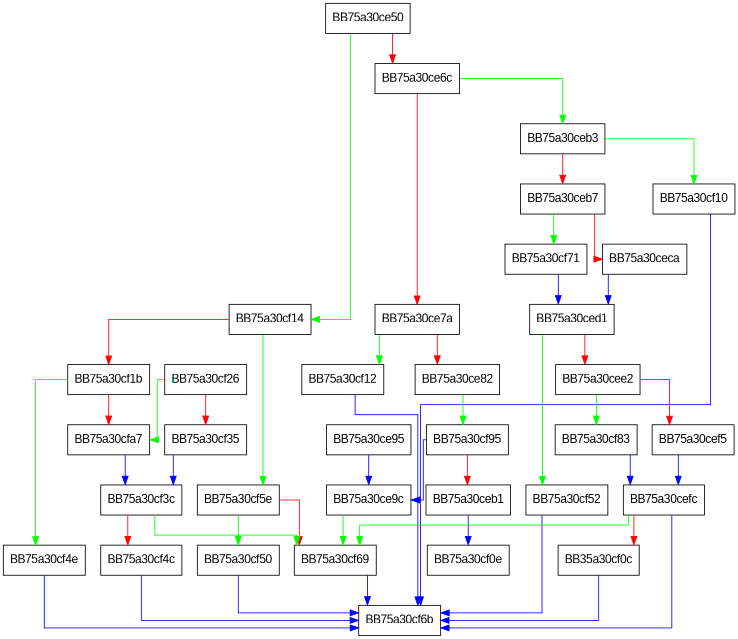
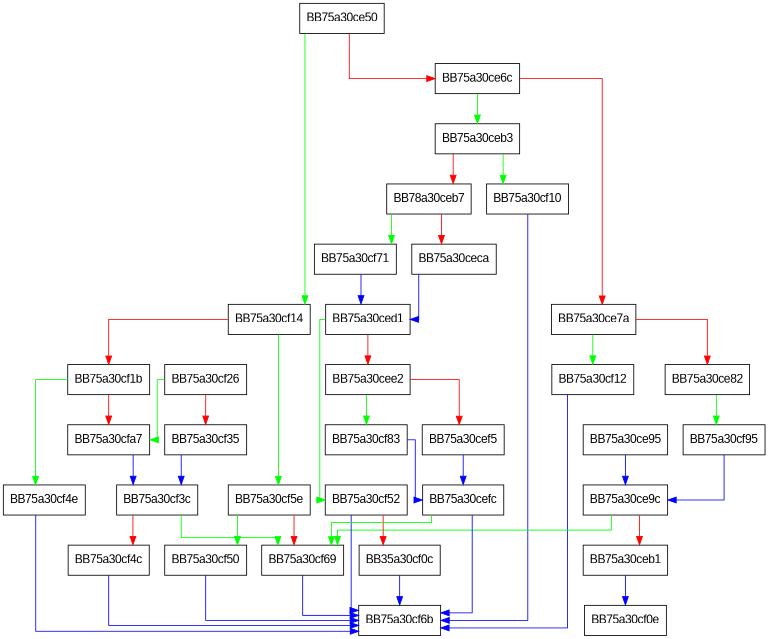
node "BB75a30ceb7": label "BB75a30ceb7" -> "BB78a30ceb7"
edge "BB75a30cf95" -> "BB75a30ceb1": now "BB75a30ce9c" -> "BB75a30ceb1"
edge "BB75a30cefc" -> "BB35a30cf0c": now "BB75a30cf52" -> "BB35a30cf0c"
